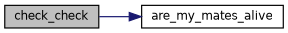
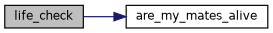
node "check_check": label "check_check" -> "life_check"
